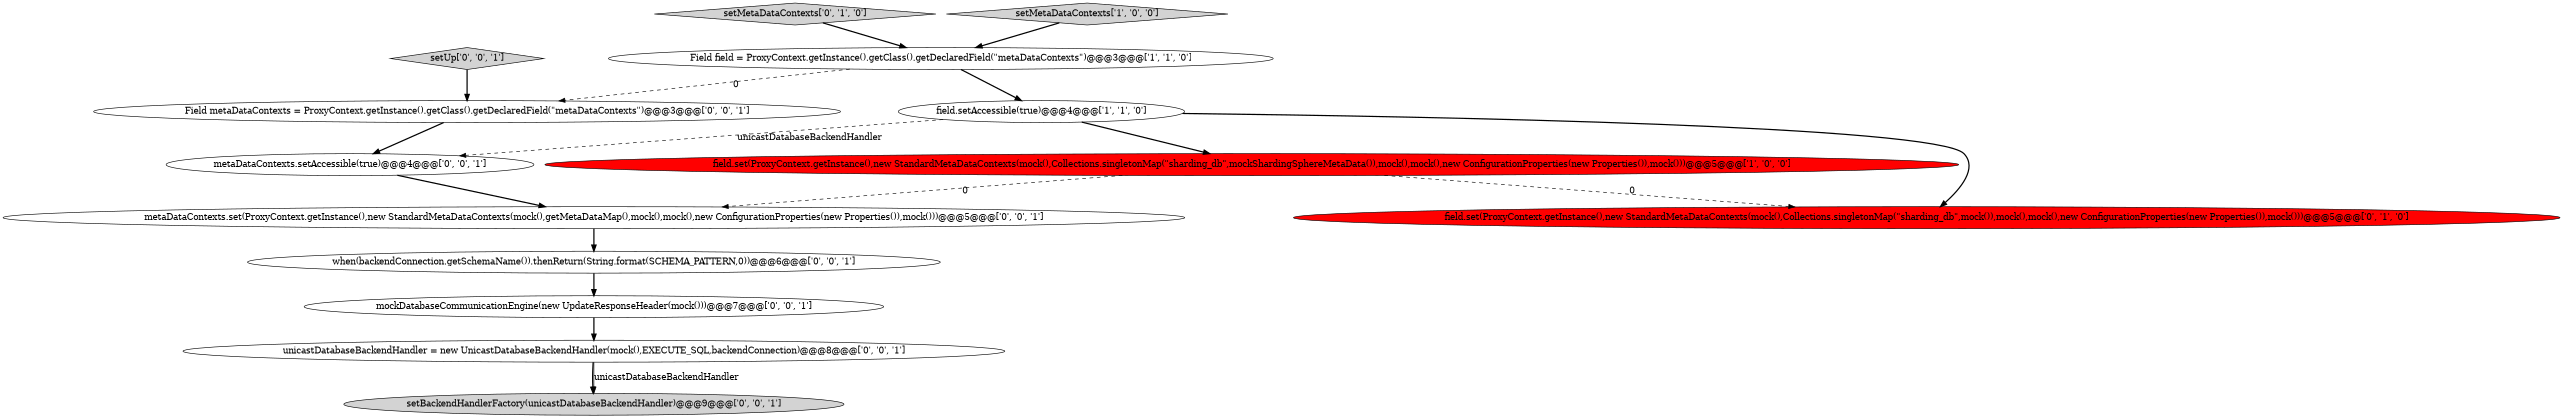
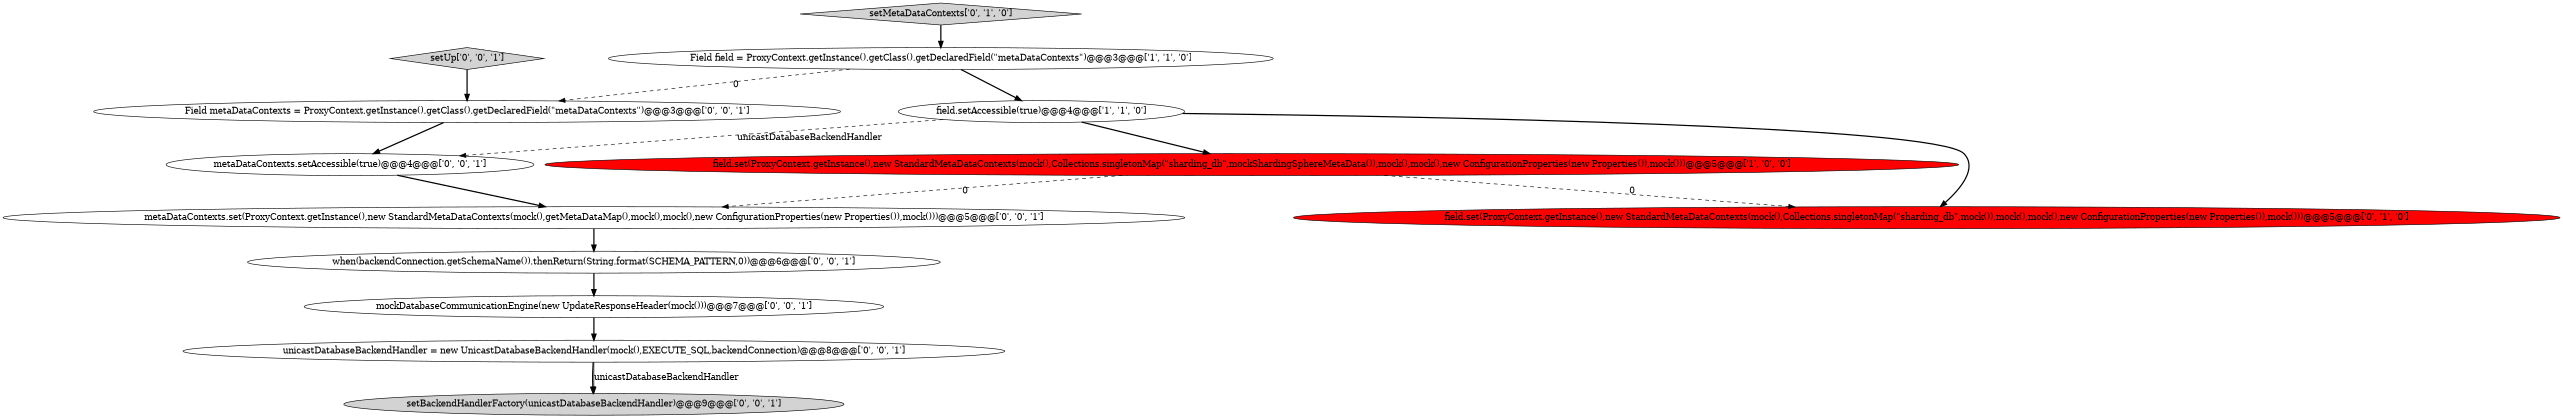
node "setMetaDataContexts['1', '0', '0']": removed
